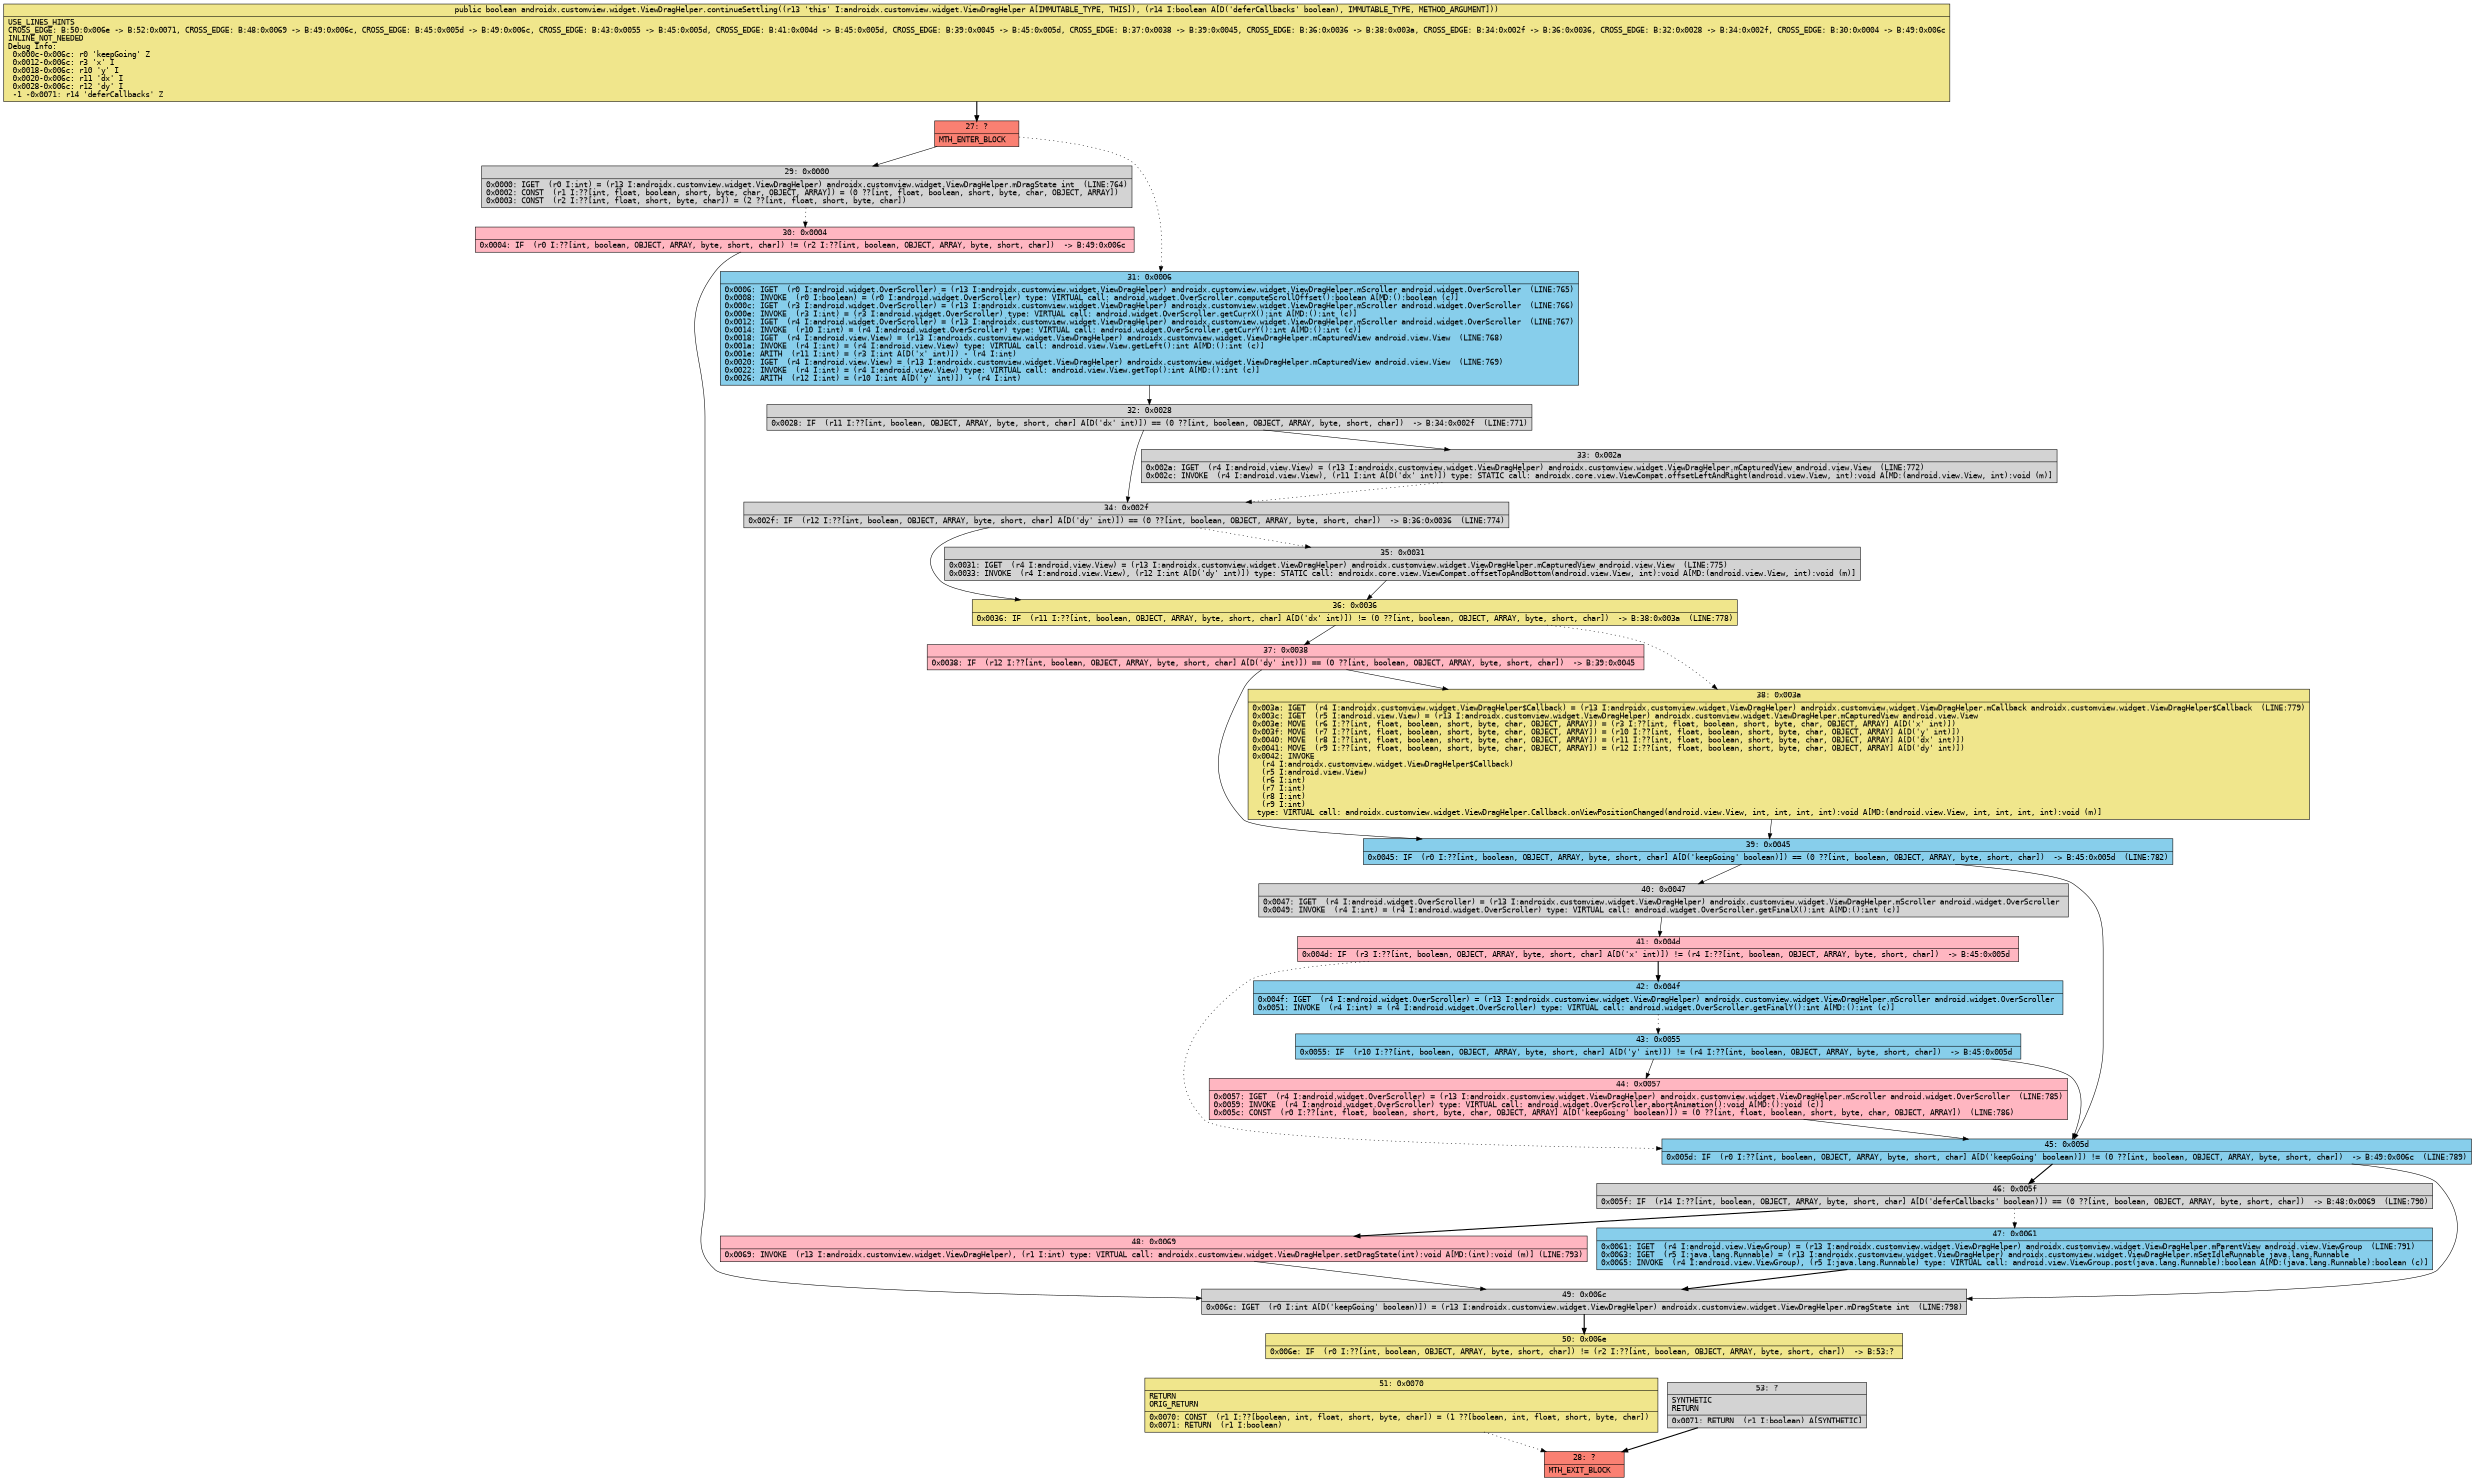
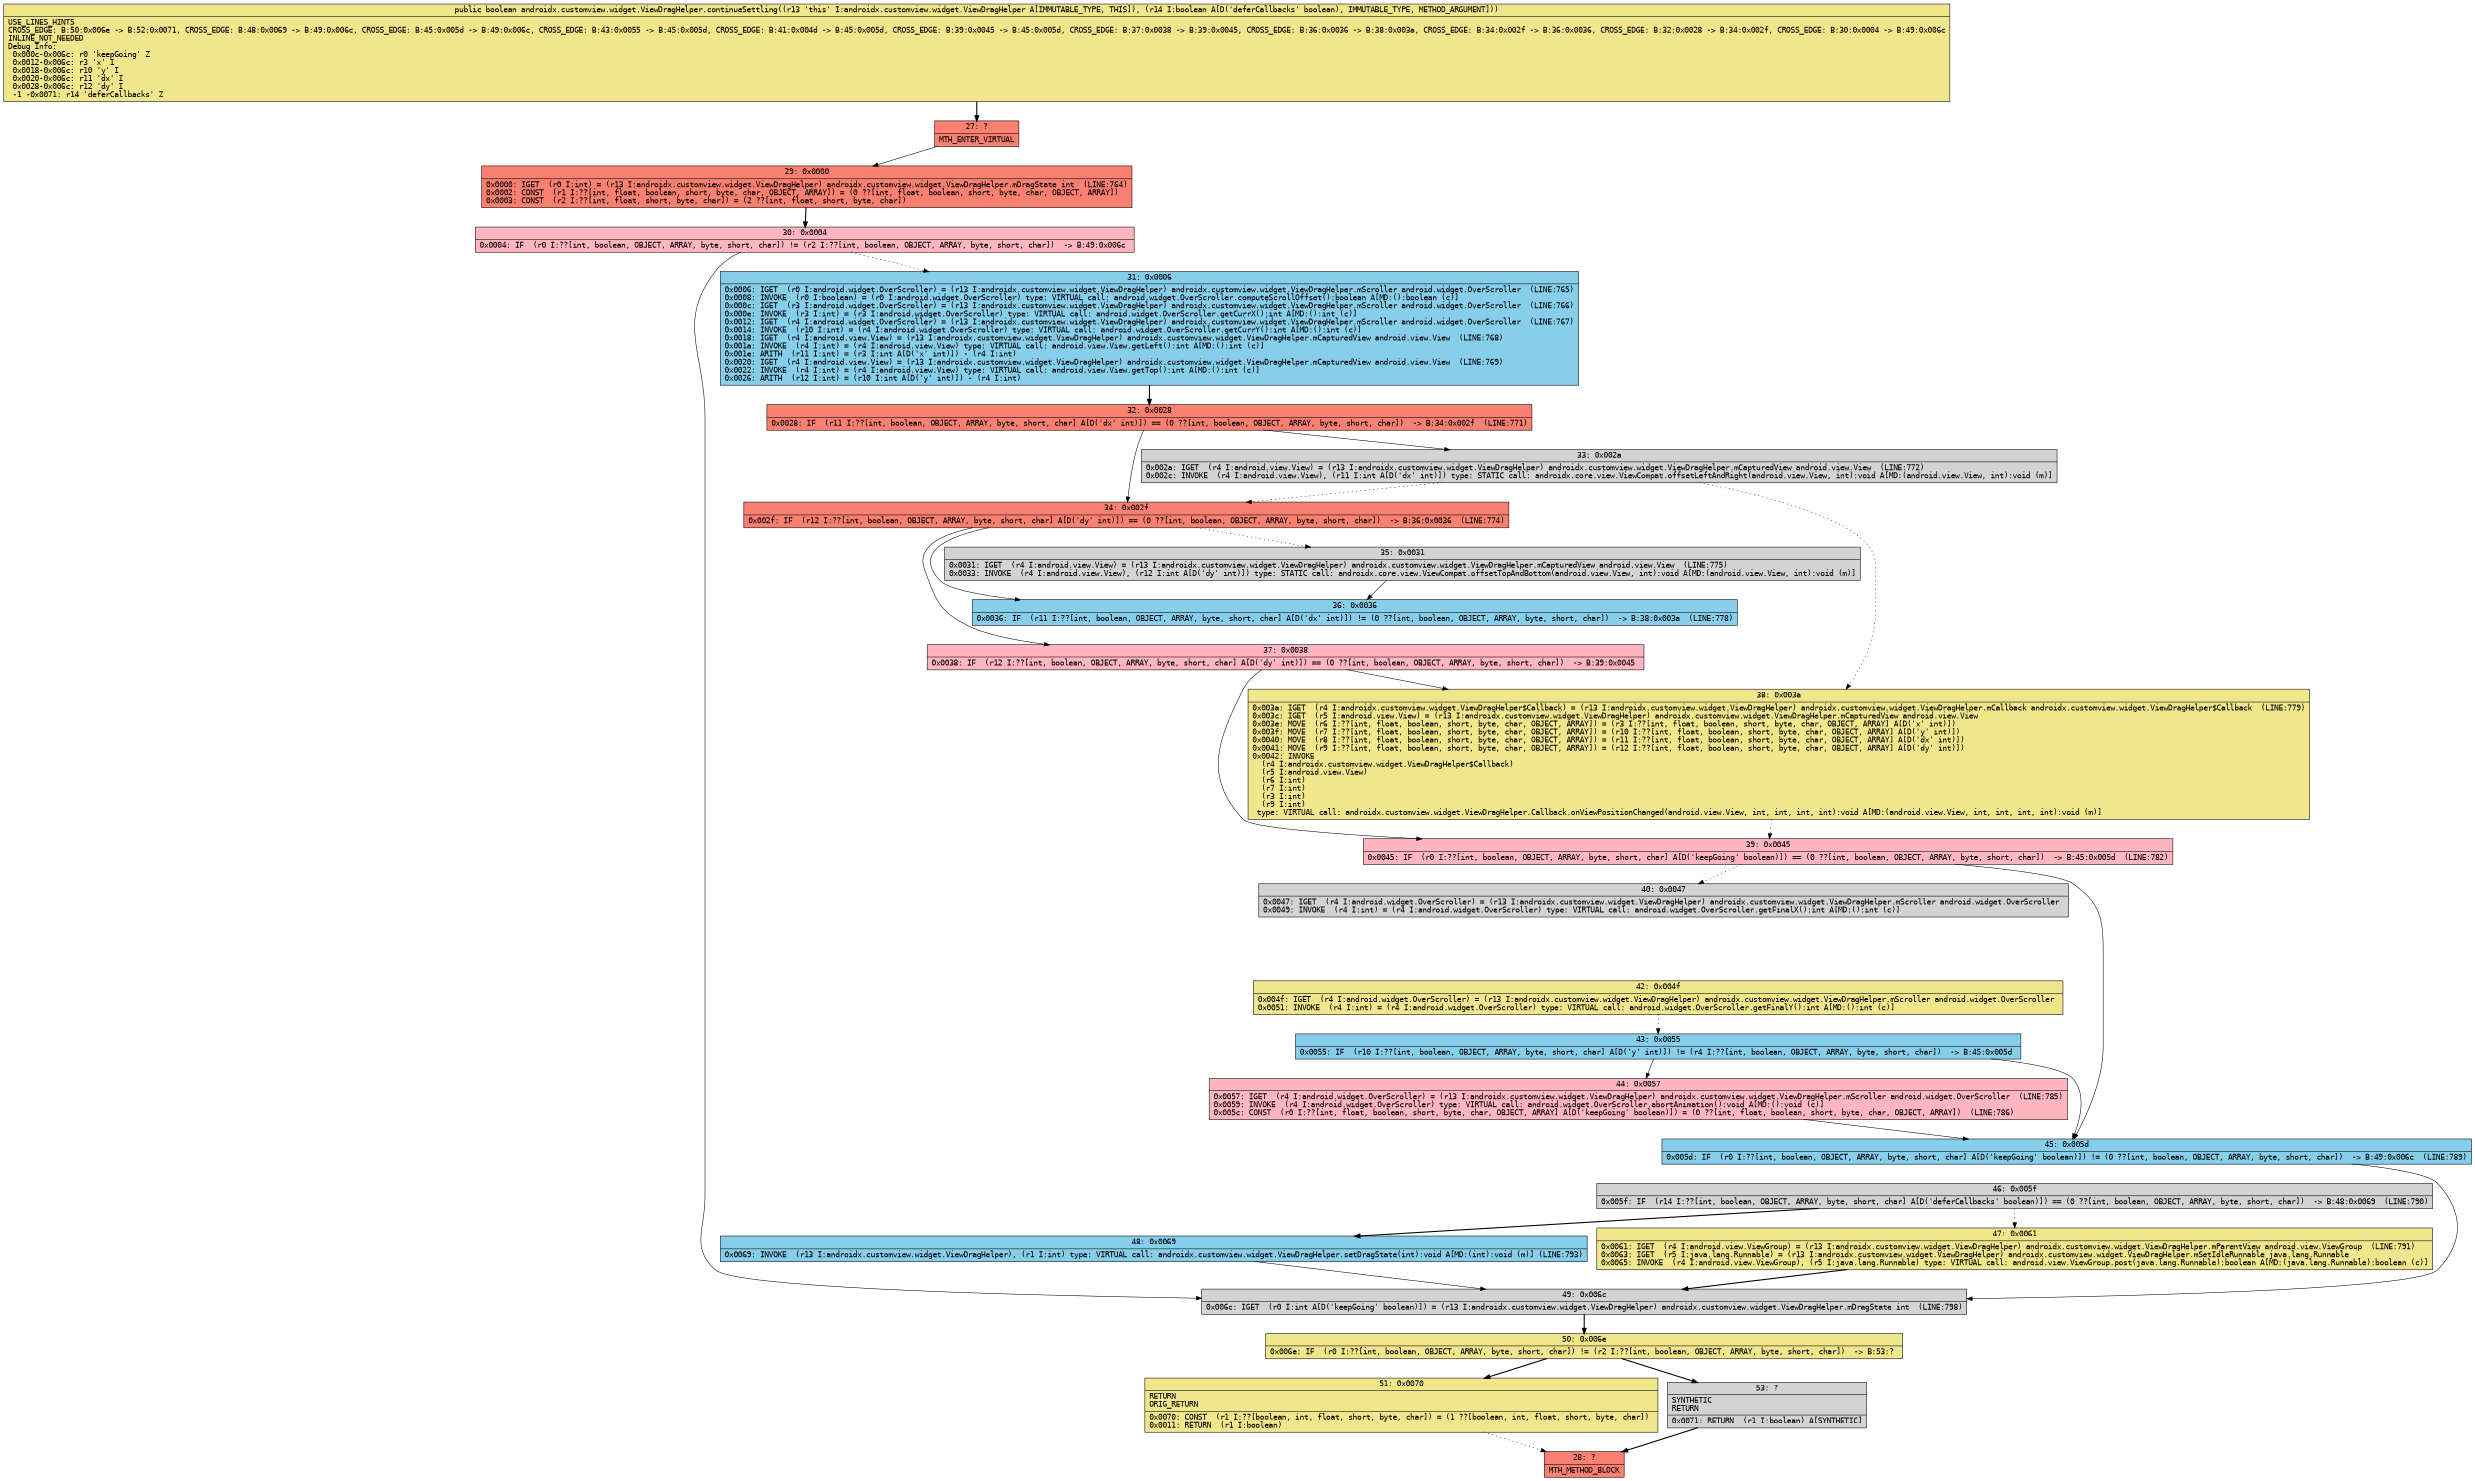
node "27: ?": text "MTH_ENTER_BLOCK" -> "MTH_ENTER_VIRTUAL"
edge "27: ?" -> "31: 0x0006": now "30: 0x0004" -> "31: 0x0006"
node "29: 0x0000": fillcolor lightgrey -> salmon
edge "29: 0x0000" -> "30: 0x0004": style dotted -> bold
edge "31: 0x0006" -> "32: 0x0028": style solid -> bold
node "32: 0x0028": fillcolor lightgrey -> salmon
node "34: 0x002f": fillcolor lightgrey -> salmon
node "36: 0x0036": fillcolor khaki -> skyblue
edge "36: 0x0036" -> "37: 0x0038": now "34: 0x002f" -> "37: 0x0038"
edge "36: 0x0036" -> "38: 0x003a": now "33: 0x002a" -> "38: 0x003a"
node "38: 0x003a": text "(r8 I:int)" -> "(r3 I:int)"
edge "38: 0x003a" -> "39: 0x0045": style solid -> dotted
node "39: 0x0045": fillcolor skyblue -> lightpink
edge "39: 0x0045" -> "40: 0x0047": style solid -> dotted
node "41: 0x004d": removed
node "42: 0x004f": fillcolor skyblue -> khaki
edge "45: 0x005d" -> "46: 0x005f": removed
node "48: 0x0069": fillcolor lightpink -> skyblue
node "47: 0x0061": fillcolor skyblue -> khaki
edge "50: 0x006e" -> "51: 0x0070": added
edge "50: 0x006e" -> "53: ?": added
node "51: 0x0070": text "0x0071: RETURN  (r1 I:boolean)" -> "0x0011: RETURN  (r1 I:boolean)"
node "28: ?": text "MTH_EXIT_BLOCK" -> "MTH_METHOD_BLOCK"
